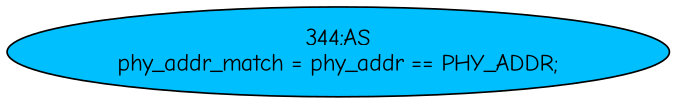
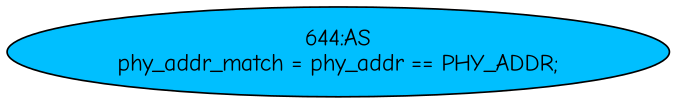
node "344:AS phy_addr_match = phy_addr == PHY_ADDR;": label "344:AS phy_addr_match = phy_addr == PHY_ADDR;" -> "644:AS phy_addr_match = phy_addr == PHY_ADDR;"
